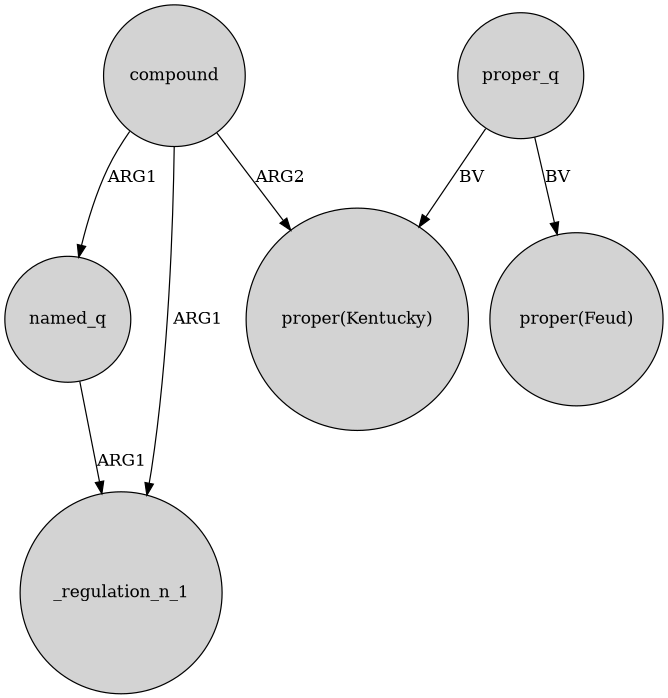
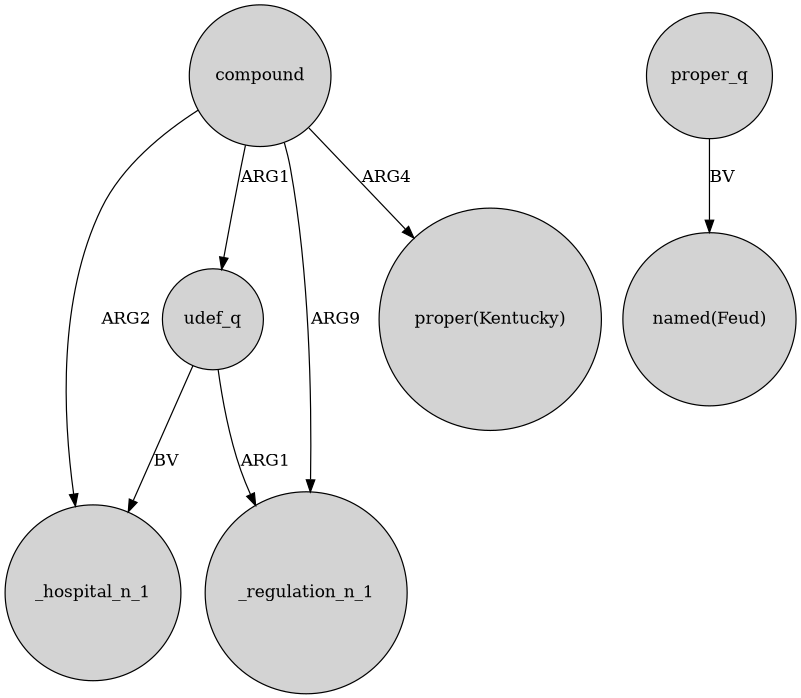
edge "proper_q" -> "proper(Kentucky)": removed, label "BV"
edge "compound" -> "proper(Kentucky)": label "ARG2" -> "ARG4"
node "named_q": label "named_q" -> "udef_q"
edge "compound" -> "_regulation_n_1": label "ARG1" -> "ARG9"
node "proper(Feud)": label "proper(Feud)" -> "named(Feud)"
node "_hospital_n_1": added
